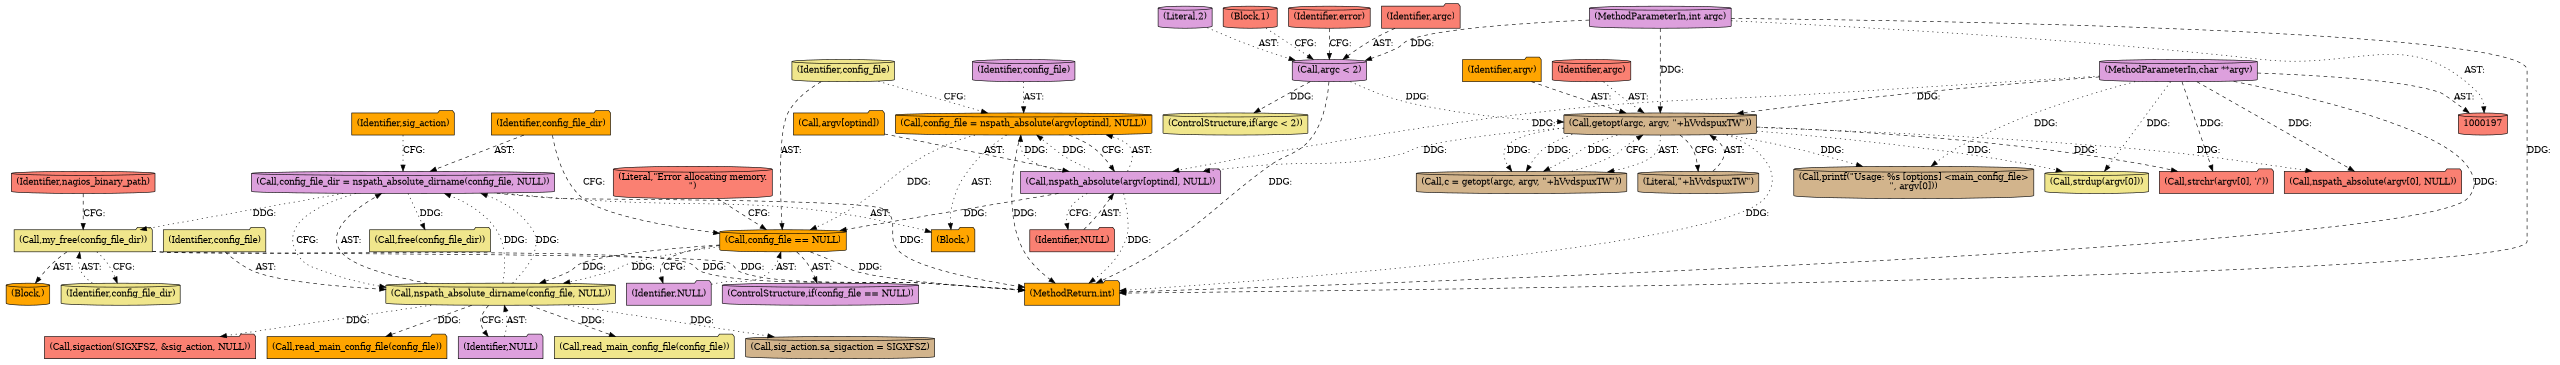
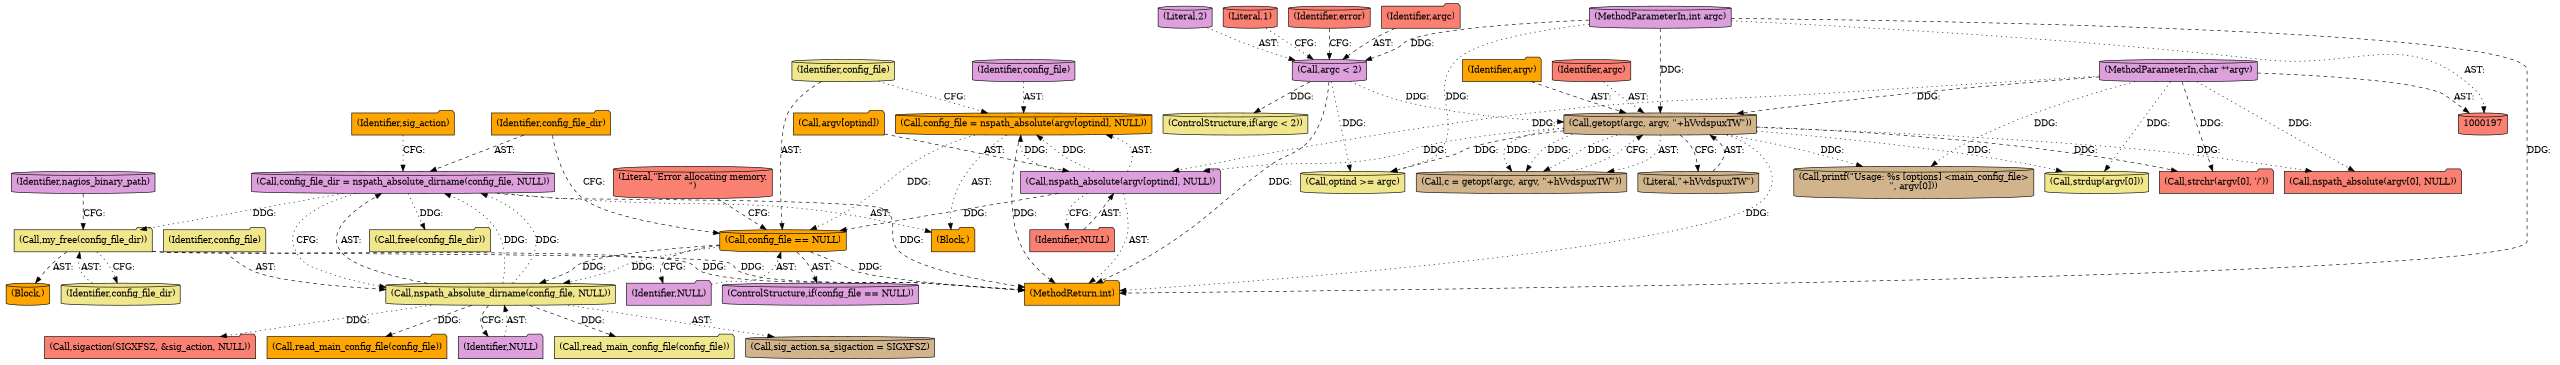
node "(Block,1)": label "(Block,1)" -> "(Literal,1)"
edge "(MethodParameterIn,char **argv)" -> "(Call,nspath_absolute(argv[0], NULL))": style dashed -> dotted
edge "(Call,config_file = nspath_absolute(argv[optind], NULL))" -> "(Call,nspath_absolute(argv[optind], NULL))": removed, label "CFG:"
node "(Identifier,nagios_binary_path)": fillcolor salmon -> plum
node "(Call,optind >= argc)": added
edge "(Call,nspath_absolute(argv[optind], NULL))" -> "(MethodReturn,int)": label "DDG: " -> "AST: "
edge "(MethodParameterIn,char **argv)" -> "(MethodReturn,int)": removed, label "DDG:"
edge "(Call,nspath_absolute_dirname(config_file, NULL))" -> "(Call,sig_action.sa_sigaction = SIGXFSZ)": label "DDG: " -> "AST: "
